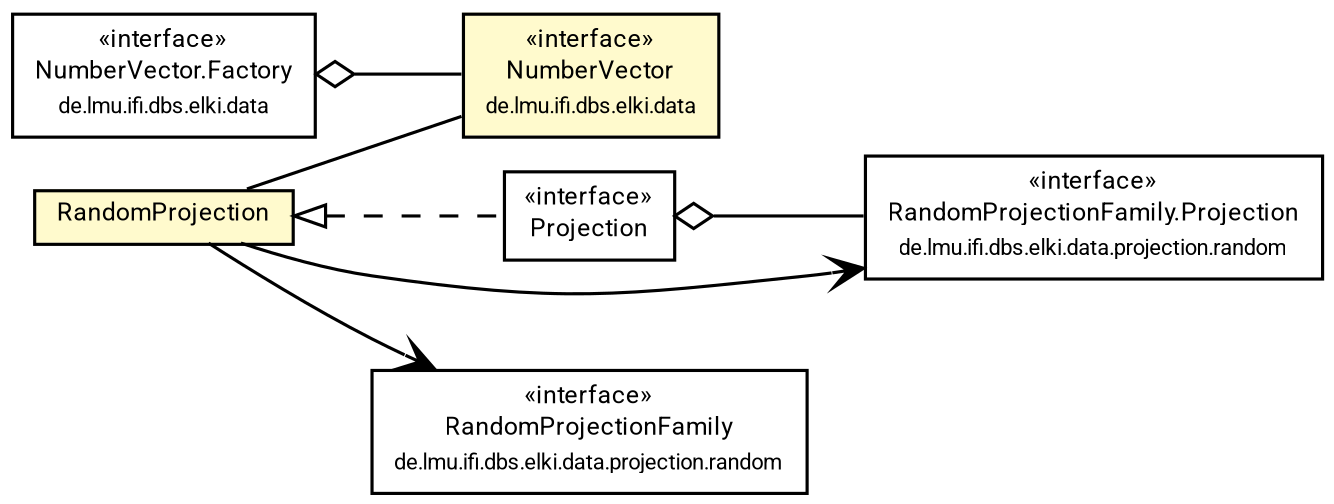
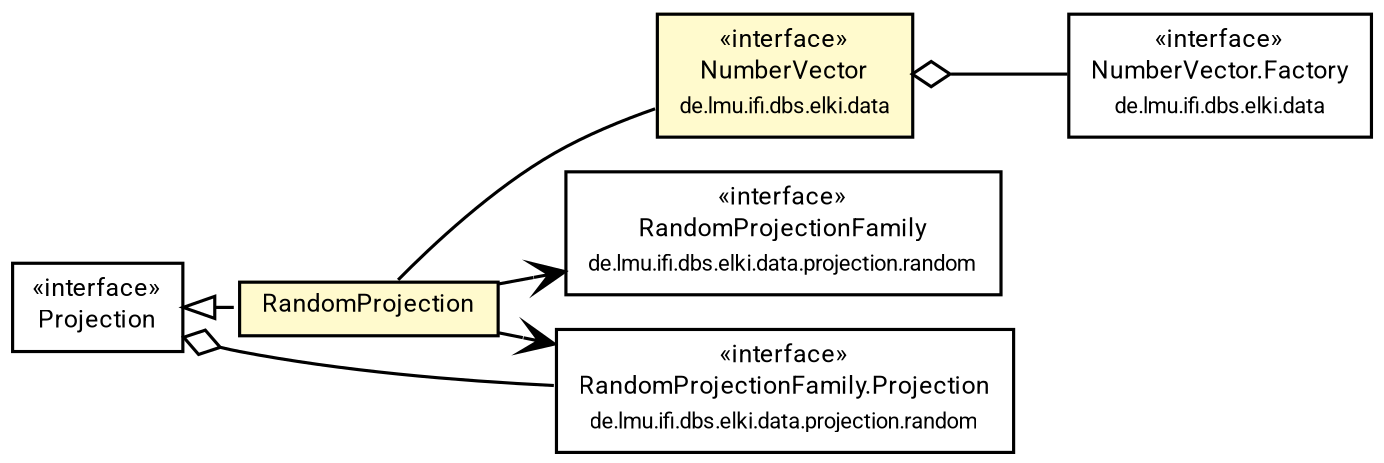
edge "NumberVector" -> "NumberVector.Factory": reversed
edge "Projection" -> "RandomProjection": reversed
